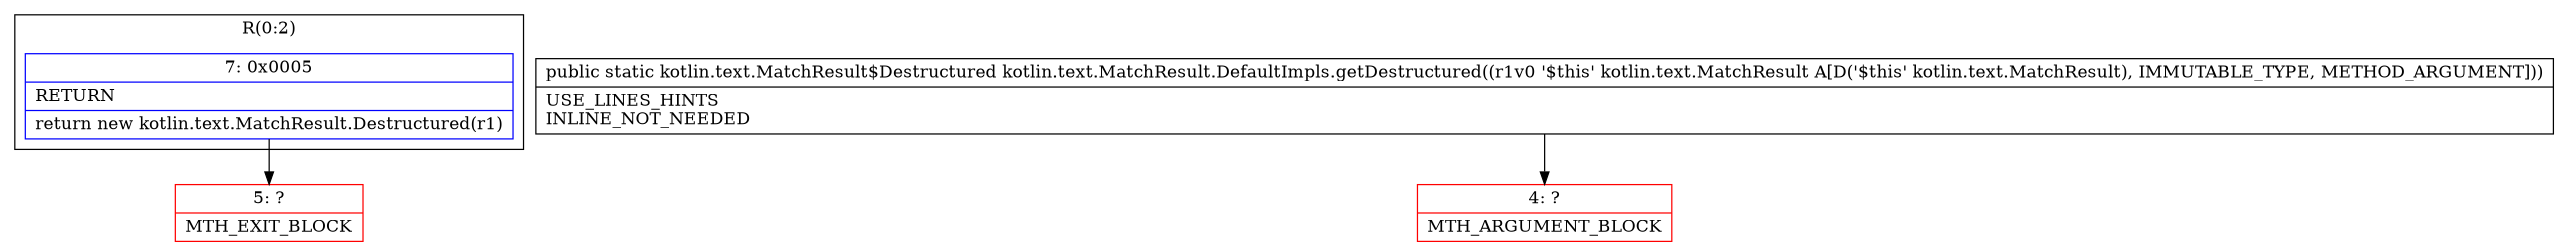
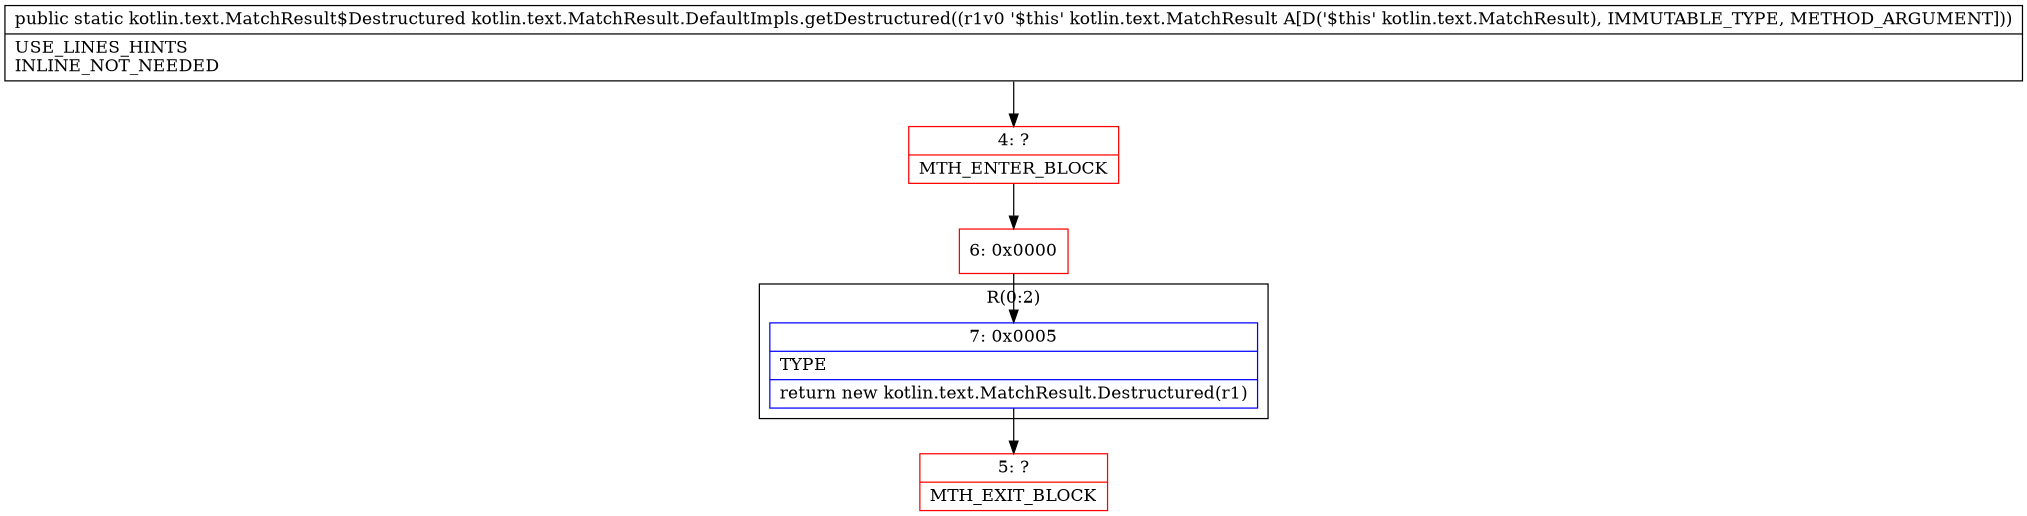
node "7: 0x0005": text "RETURN" -> "TYPE"
node "4: ?": text "MTH_ARGUMENT_BLOCK" -> "MTH_ENTER_BLOCK"
node "6: 0x0000": added
